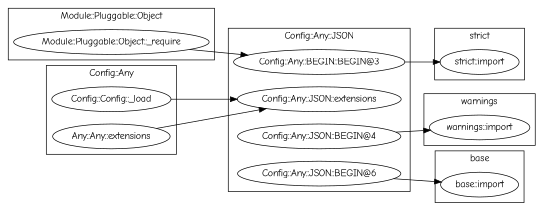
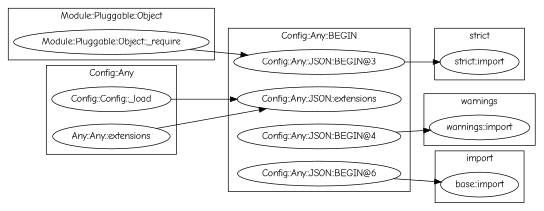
cluster "Config::Any::JSON": label "Config::Any::JSON" -> "Config::Any::BEGIN"
node "Config::Any::BEGIN::BEGIN@3": label "Config::Any::BEGIN::BEGIN@3" -> "Config::Any::JSON::BEGIN@3"
cluster "base": label "base" -> "import"
